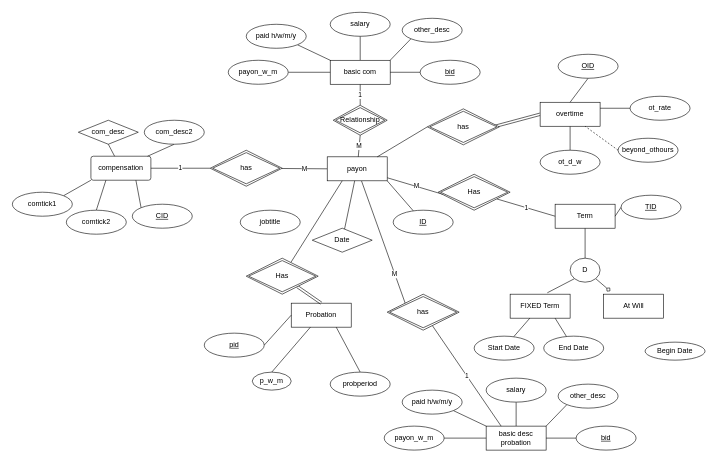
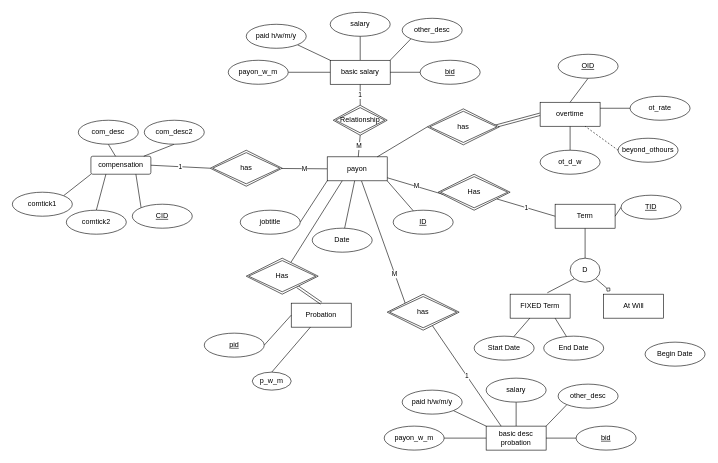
node "basic com": label "basic com" -> "basic salary"
node "com_desc": shape diamond -> ellipse
node "compensation": size 60x24 -> 60x18
edge "payon" -- "jobtitle": added
node "Date": shape diamond -> ellipse
edge "Probation" -- "probperiod": removed
node "Begin Date": size 60x18 -> 60x24
node "probperiod": removed
